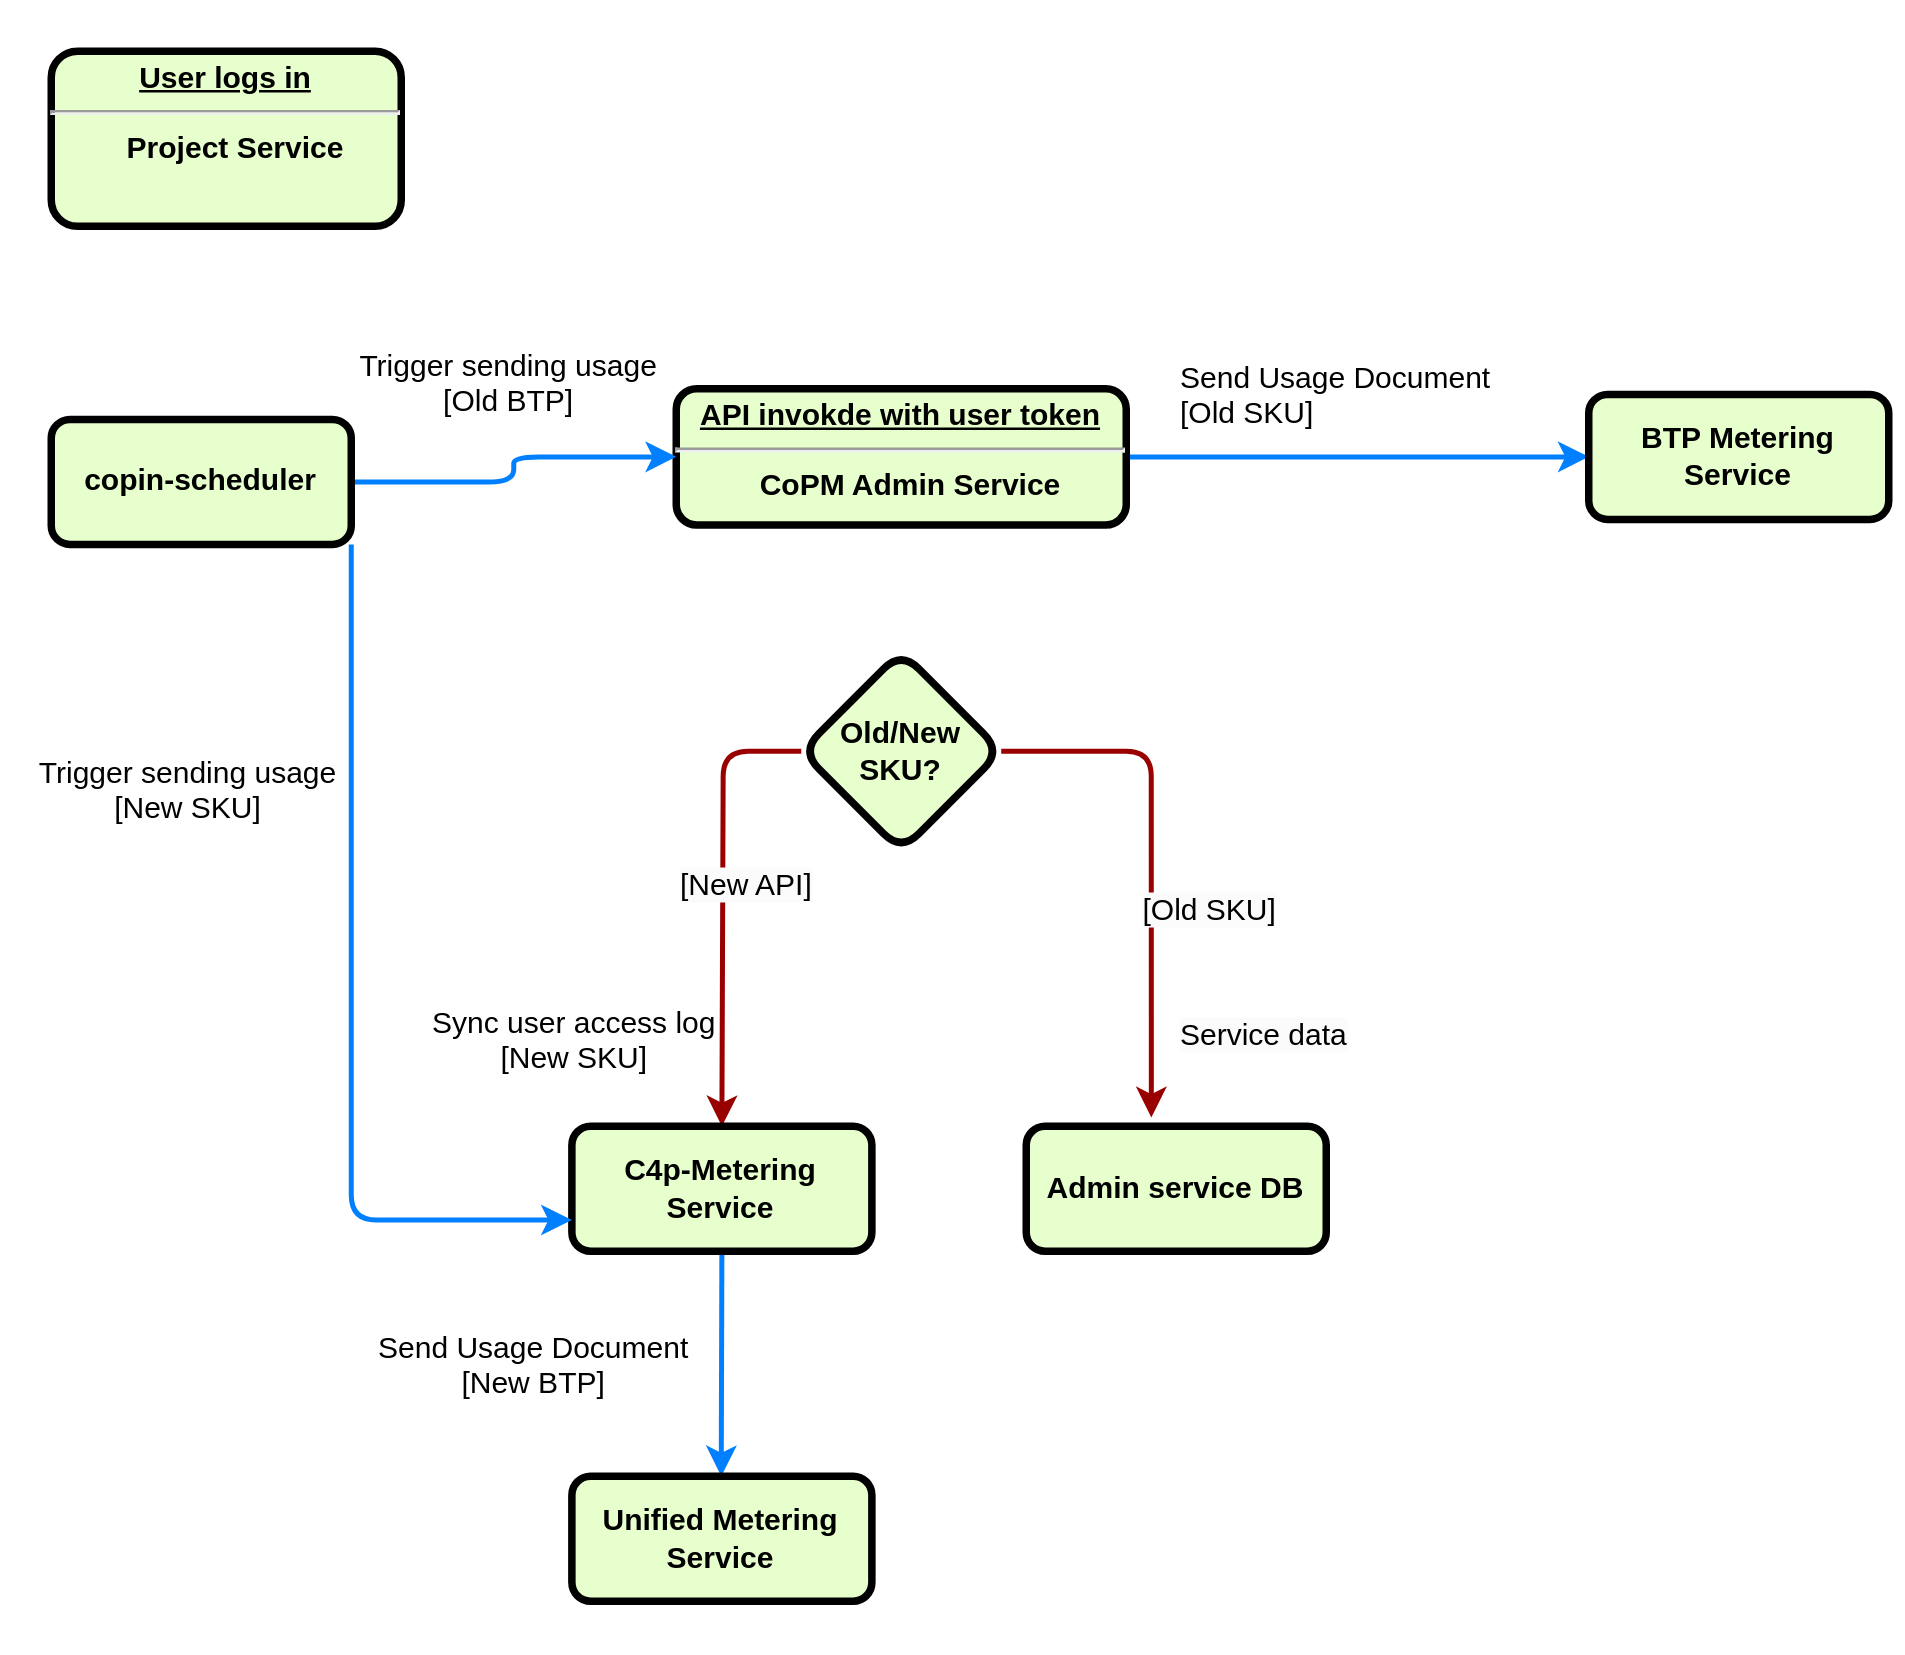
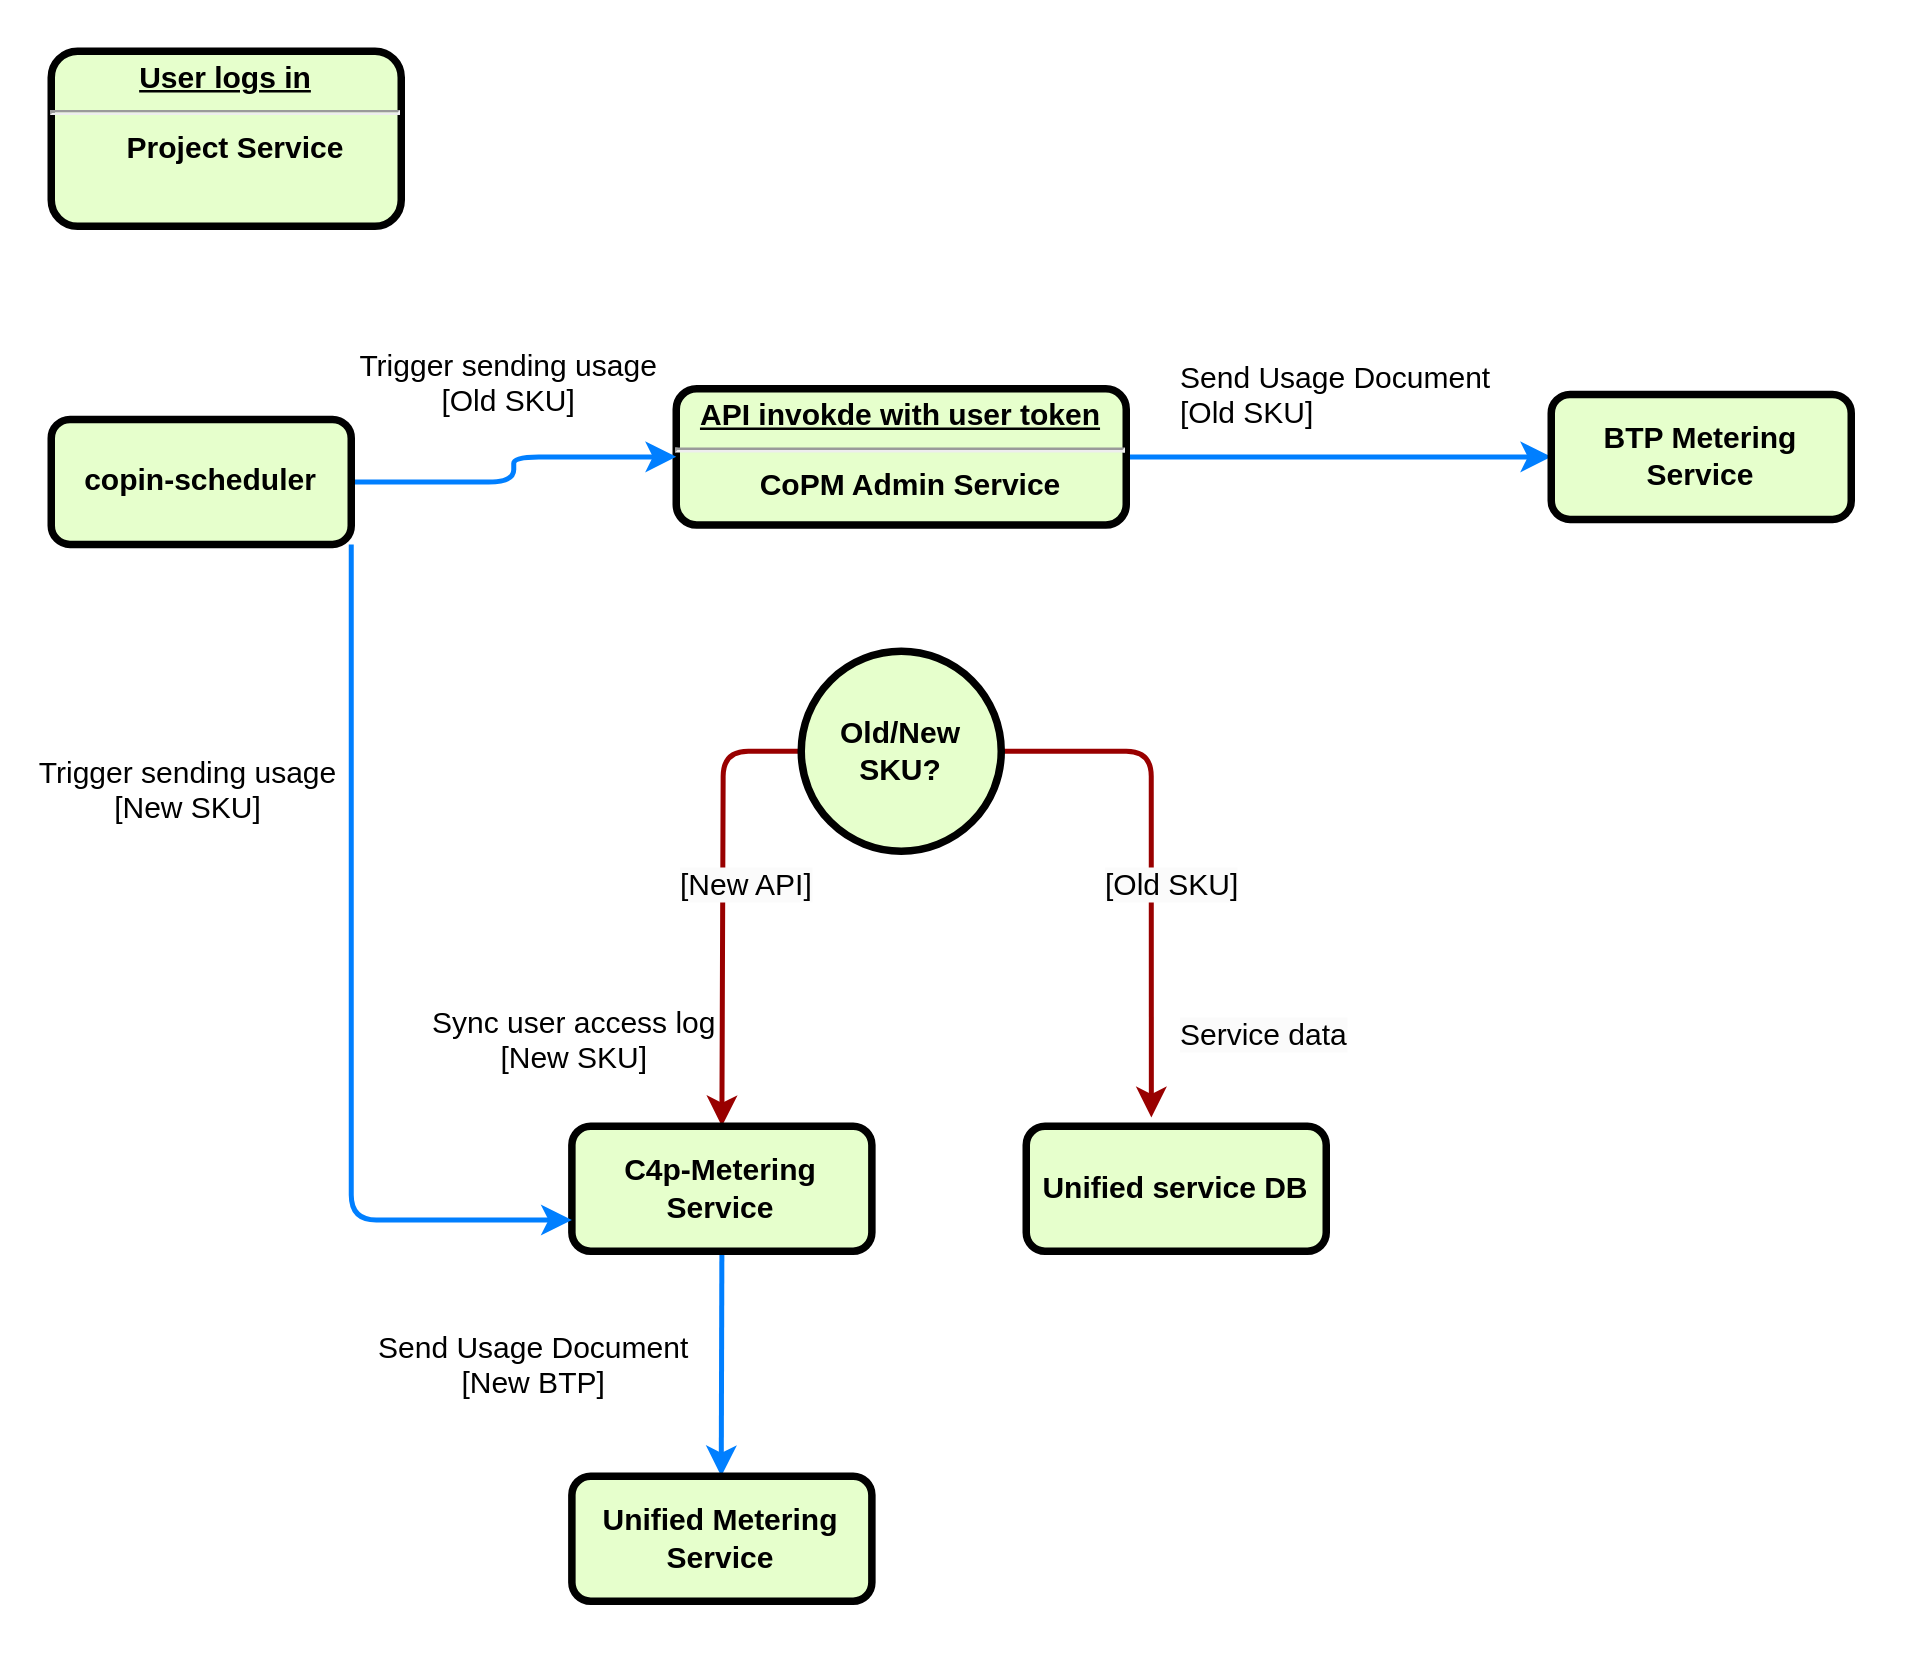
node "Trigger sending usage [Old BTP]": label "Trigger sending usage [Old BTP]" -> "Trigger sending usage [Old SKU]"
node "BTP Metering Service": moved (1739, 457) -> (1701, 457)
node "Old/New SKU?": shape diamond -> ellipse
node "[Old SKU]": moved (1251, 901) -> (1214, 876)
node "Admin service DB": label "Admin service DB" -> "Unified service DB"
